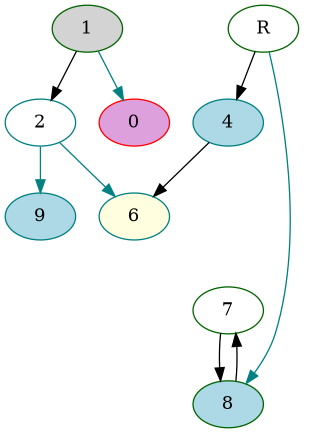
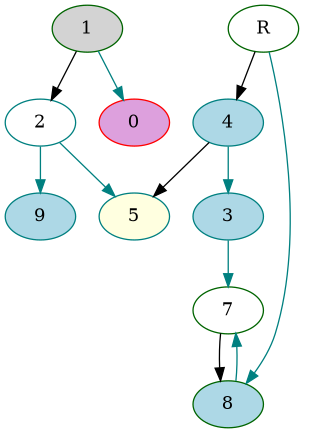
node "6": label "6" -> "5"
node "3": added
edge "8" -> "7": color black -> teal
